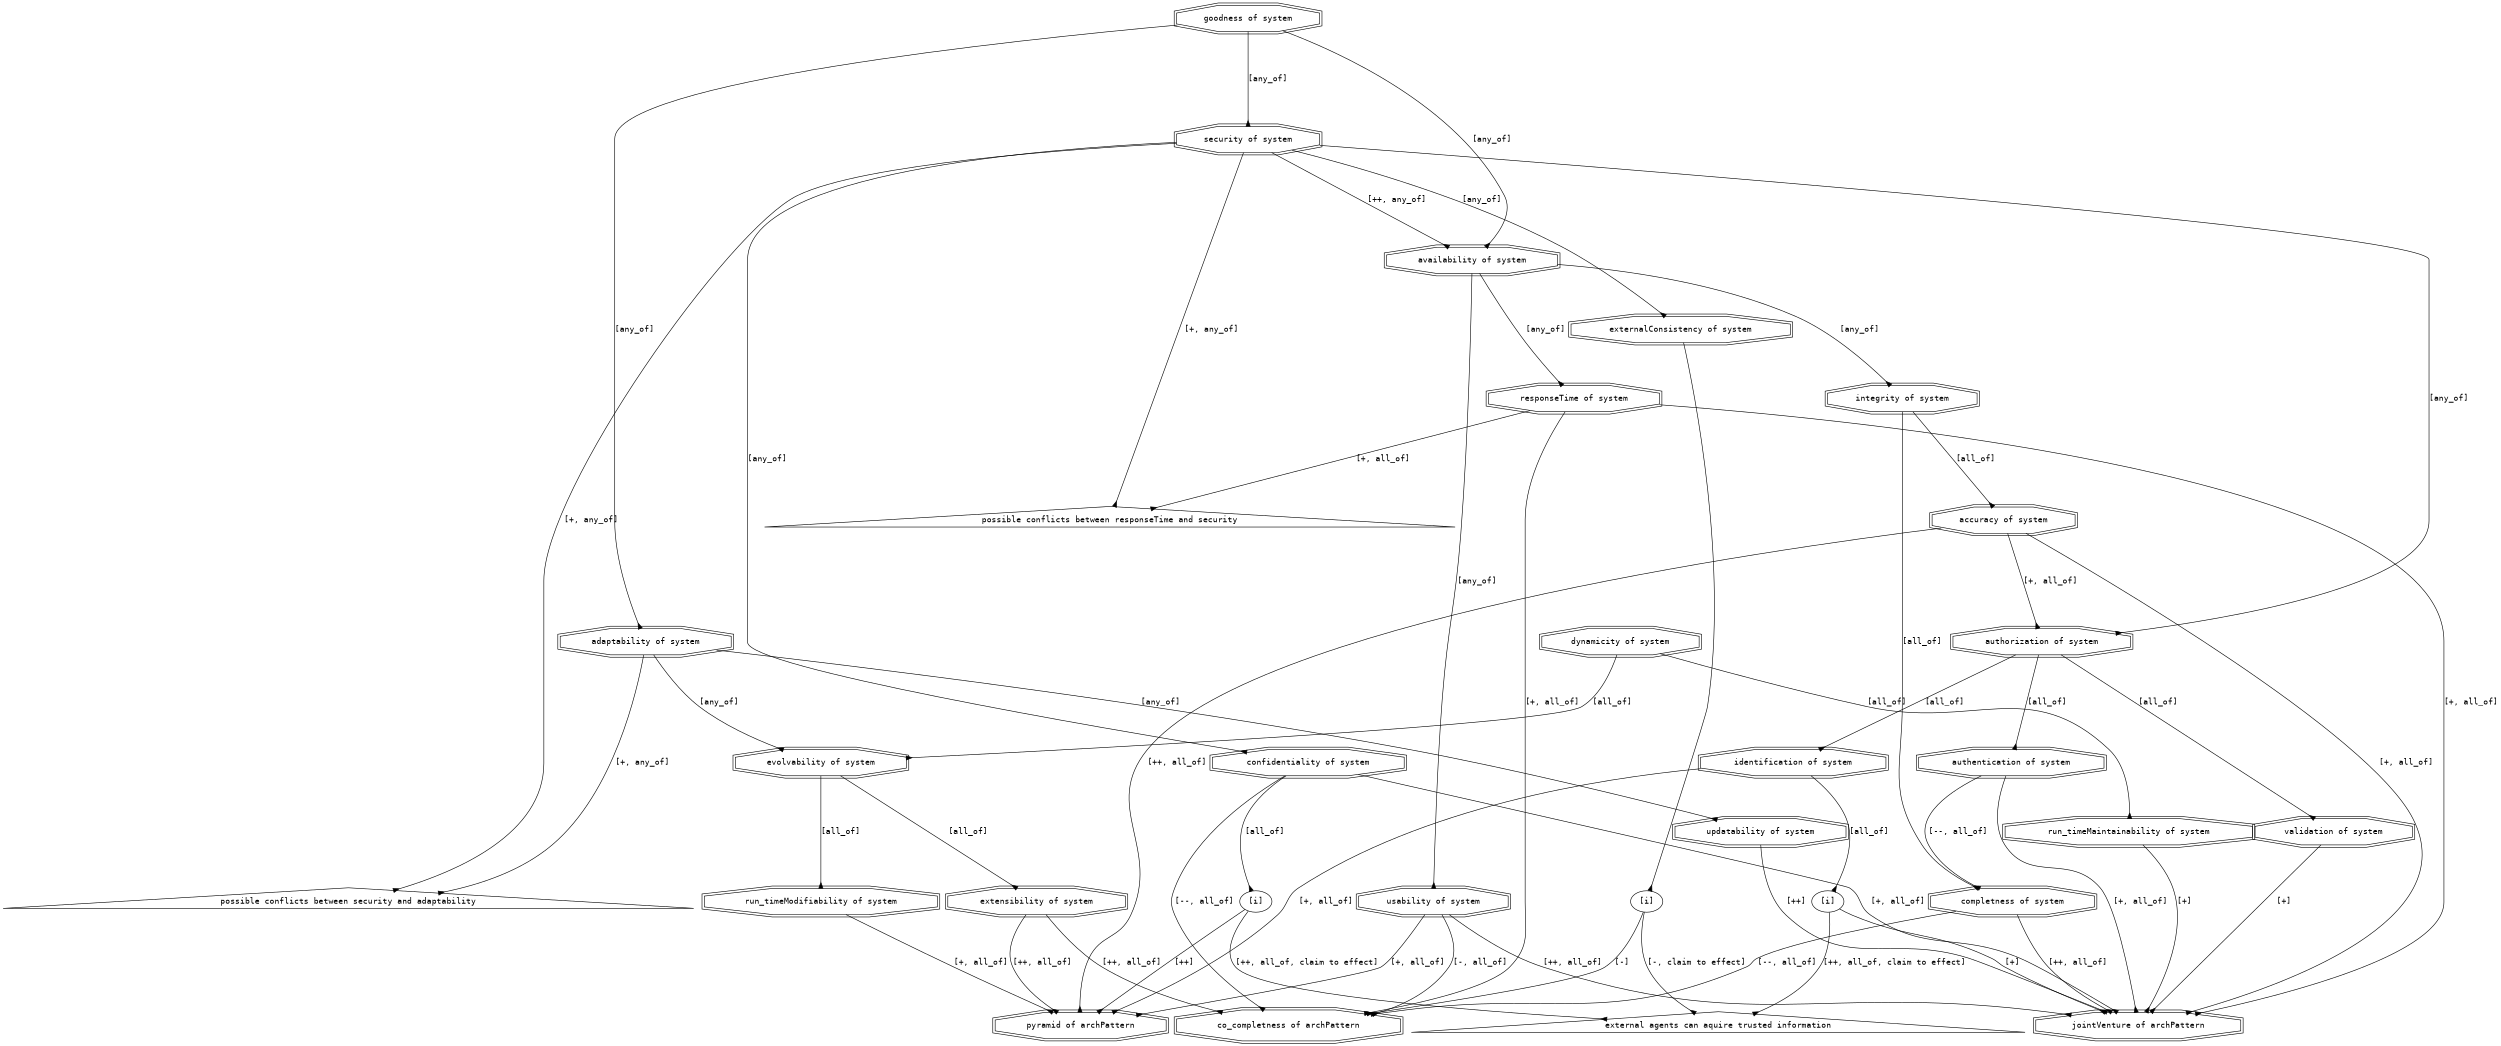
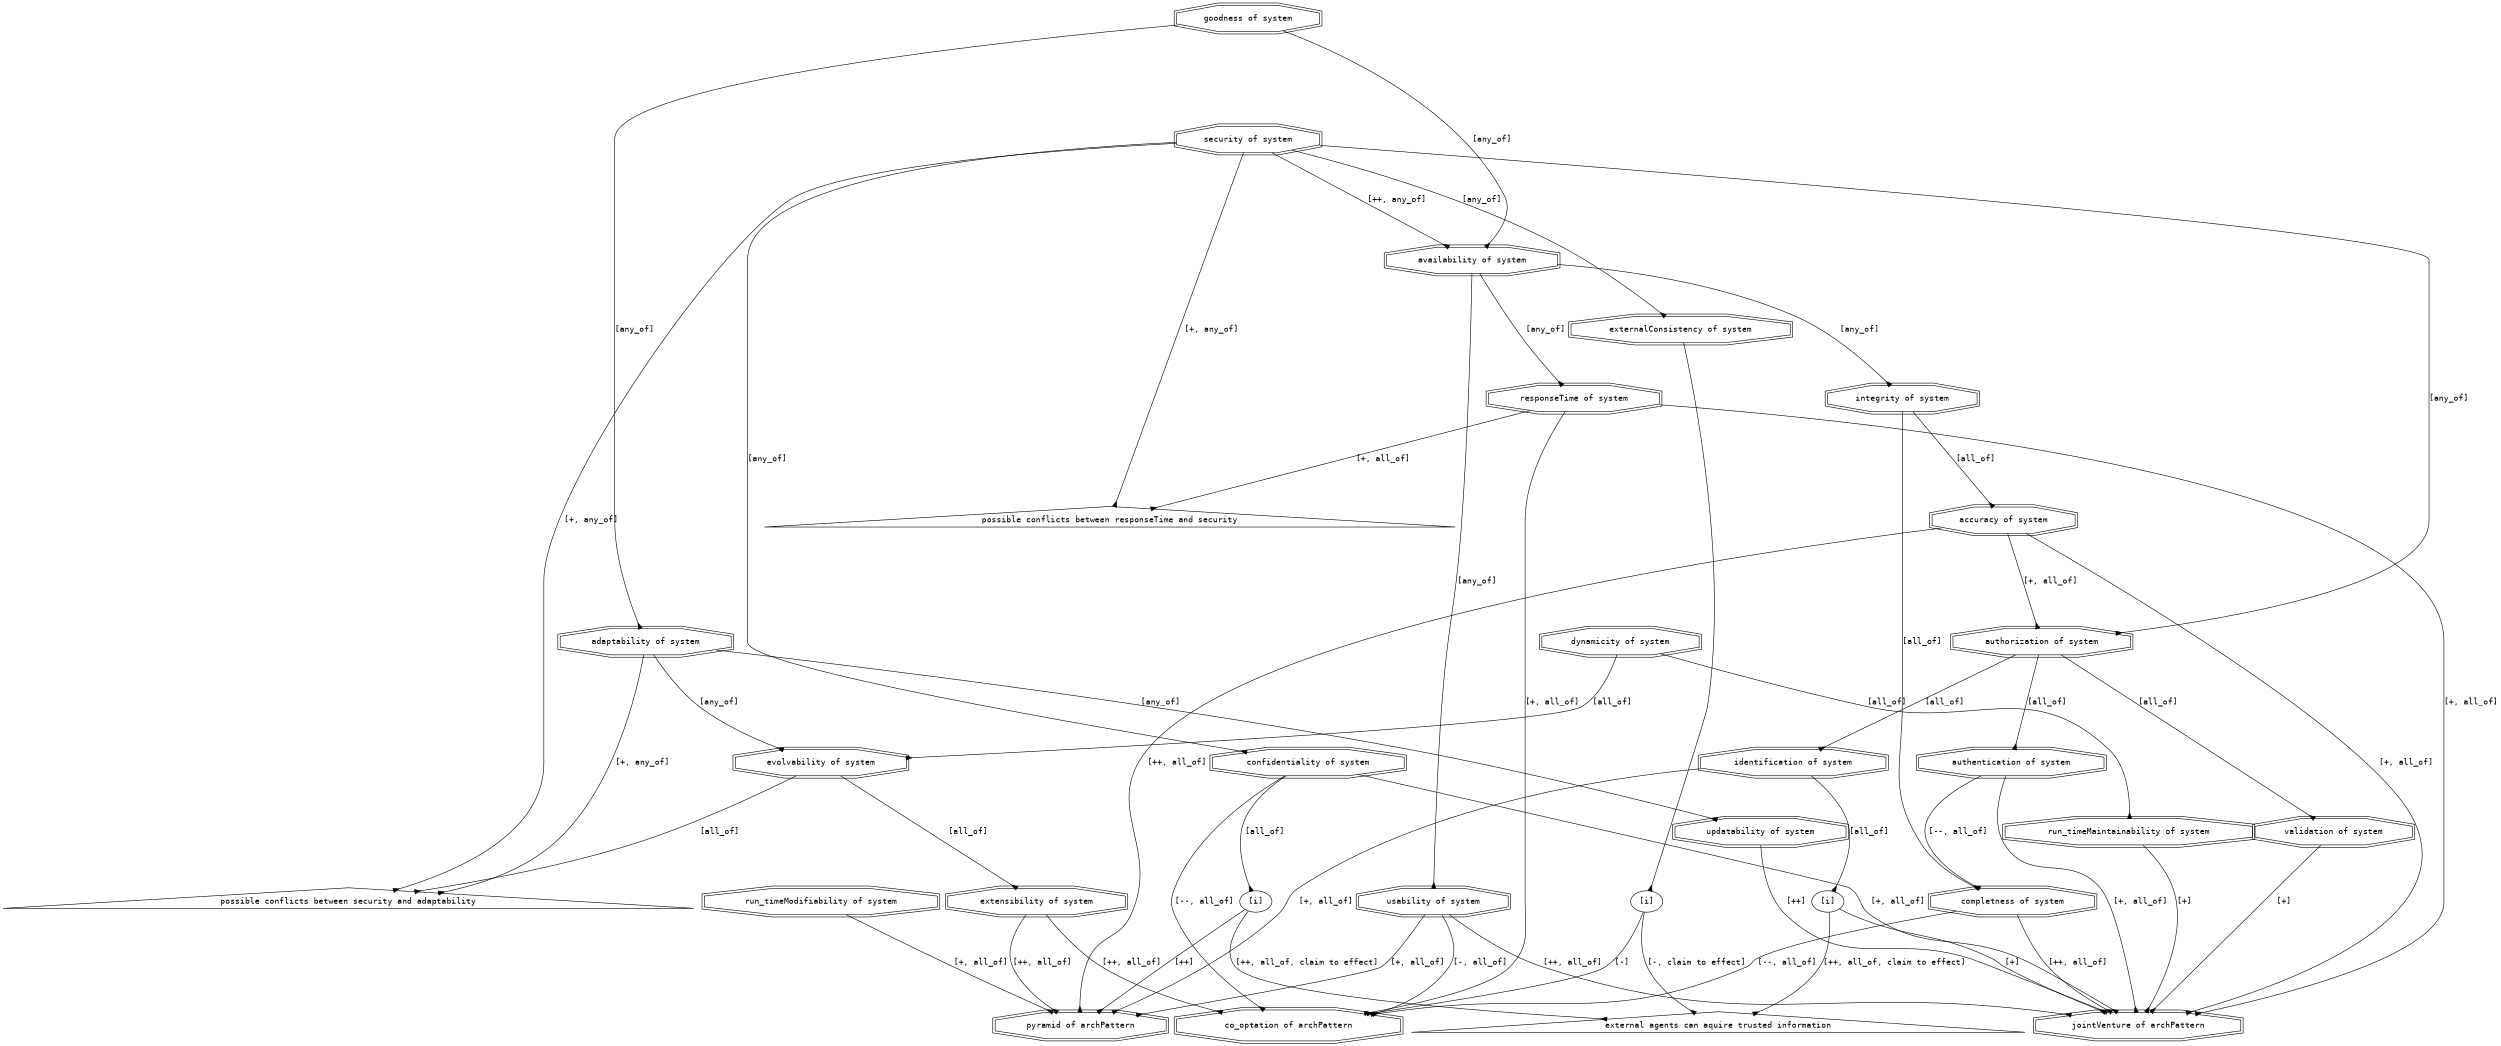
edge "goodness of system" -> "security of system": removed, label "[any_of]"
edge "evolvability of system" -> "run_timeModifiability of system": now "evolvability of system" -> "possible conflicts between security and adaptability"
node "co_completness of archPattern": label "co_completness of archPattern" -> "co_optation of archPattern"
